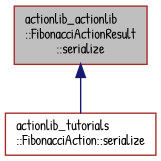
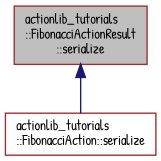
node "actionlib_actionlib ::FibonacciActionResult ::serialize": label "actionlib_actionlib ::FibonacciActionResult ::serialize" -> "actionlib_tutorials ::FibonacciActionResult ::serialize"
